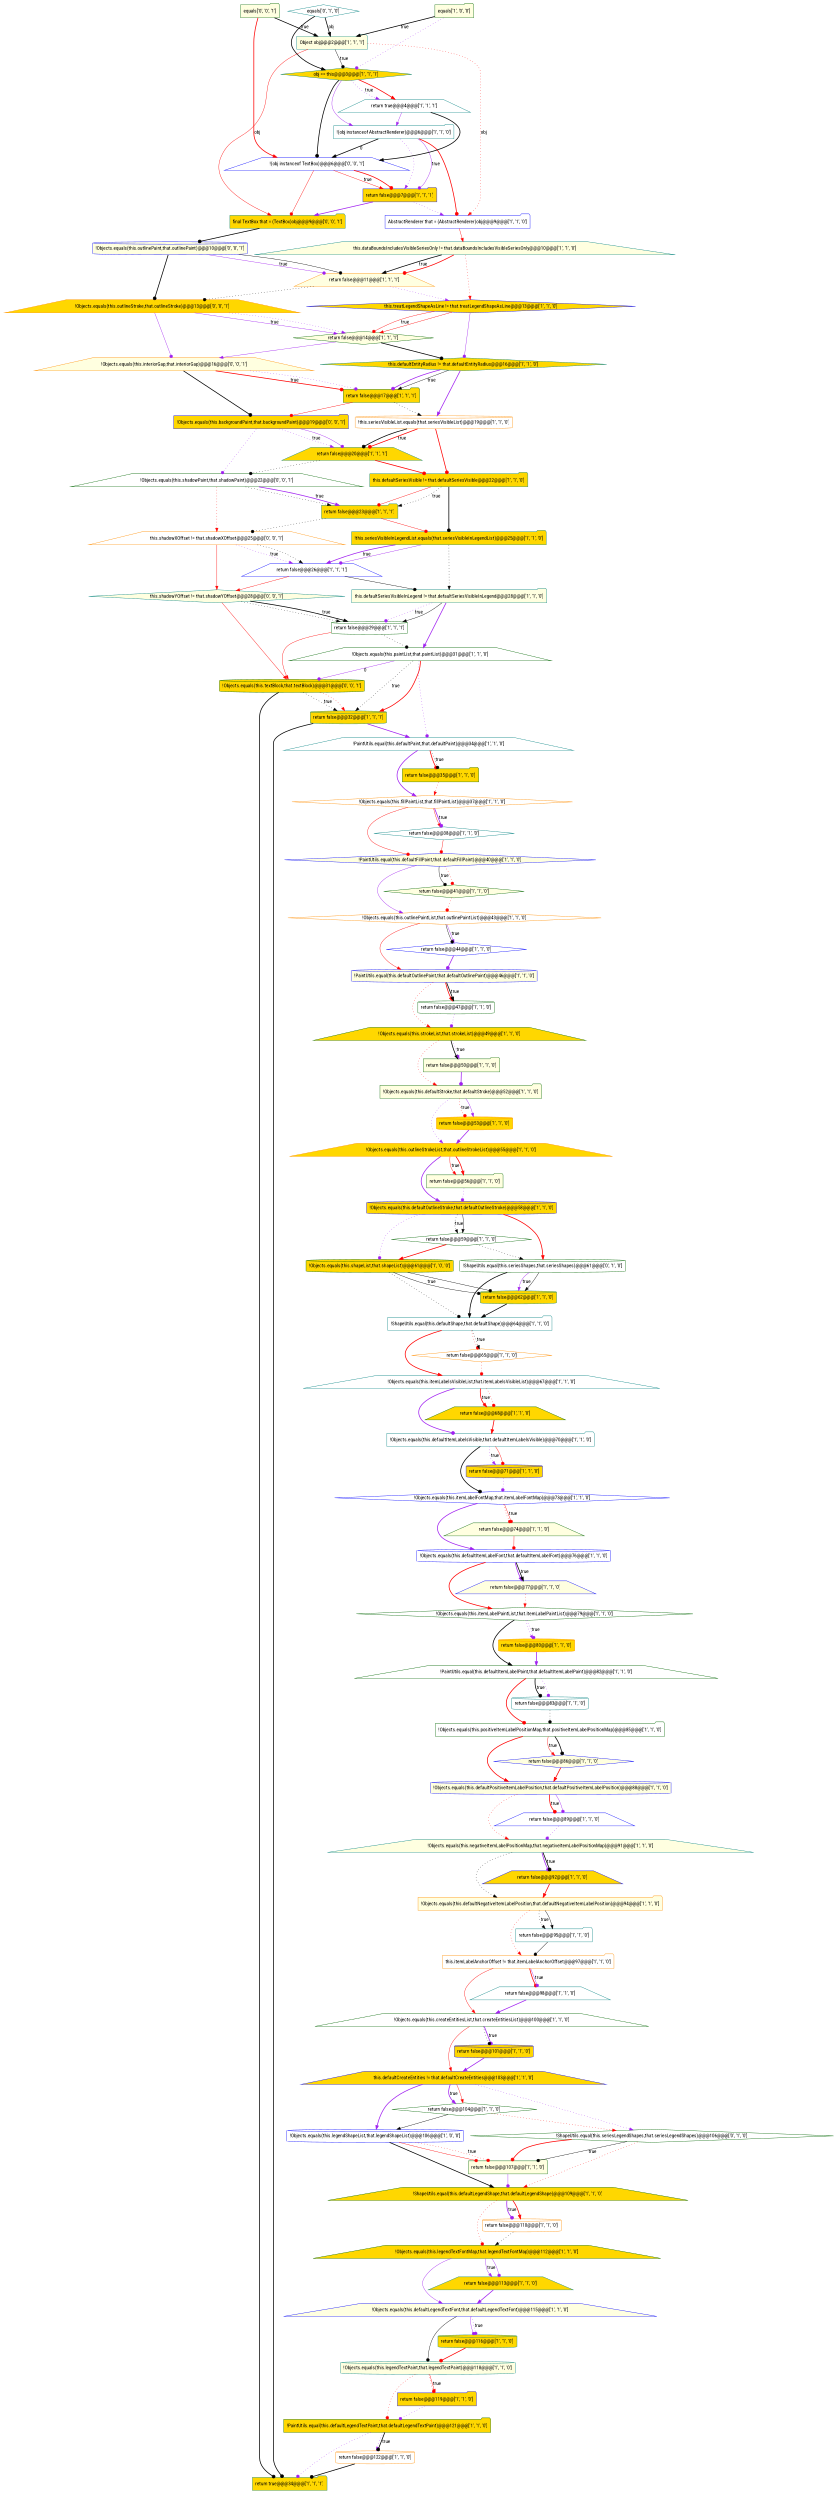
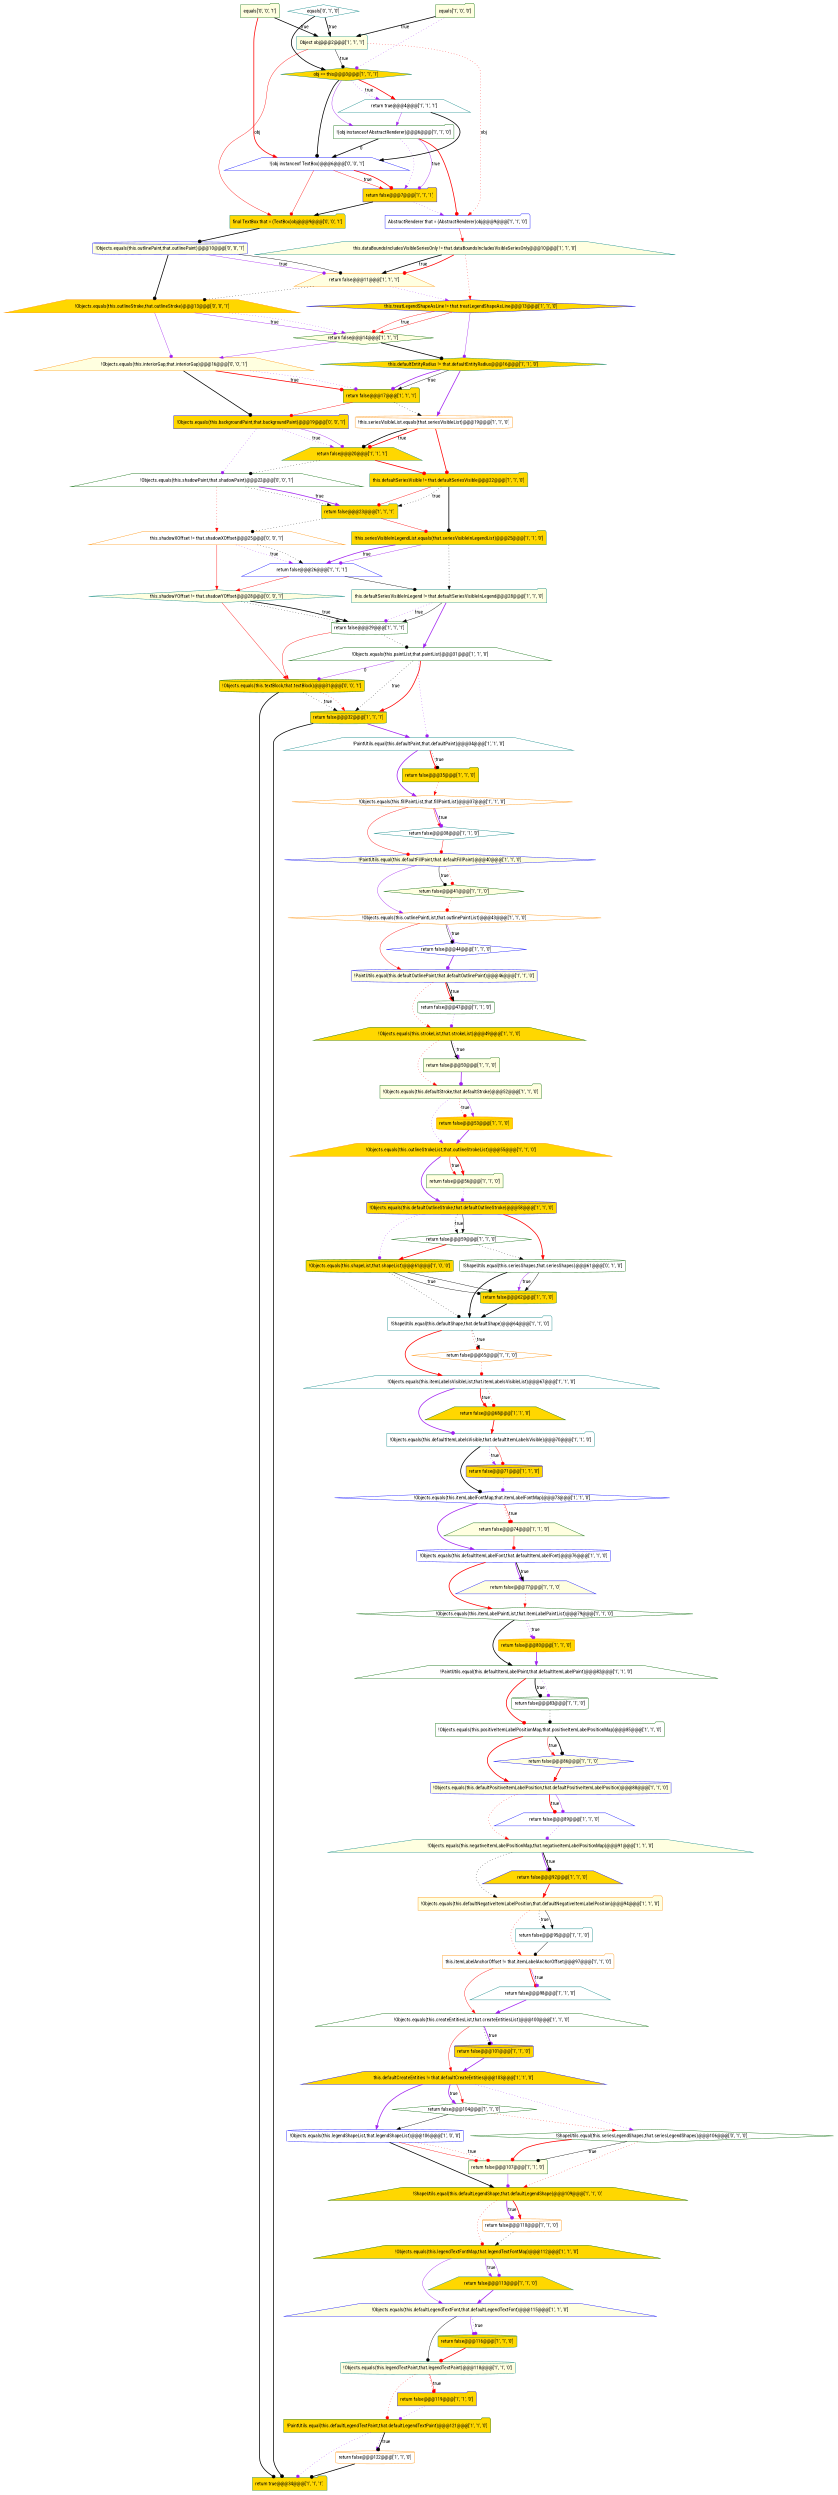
edge "equals['0', '1', '0']" -> "Object obj@@@2@@@['1', '1', '1']": label "obj" -> "true"
node "!(obj instanceof AbstractRenderer)@@@6@@@['1', '1', '0']": color teal -> darkgreen
edge "return false@@@7@@@['1', '1', '1']" -> "final TextBox that = (TextBox)obj@@@9@@@['0', '0', '1']": color purple -> black
node "return false@@@83@@@['1', '1', '0']": color teal -> darkgreen
